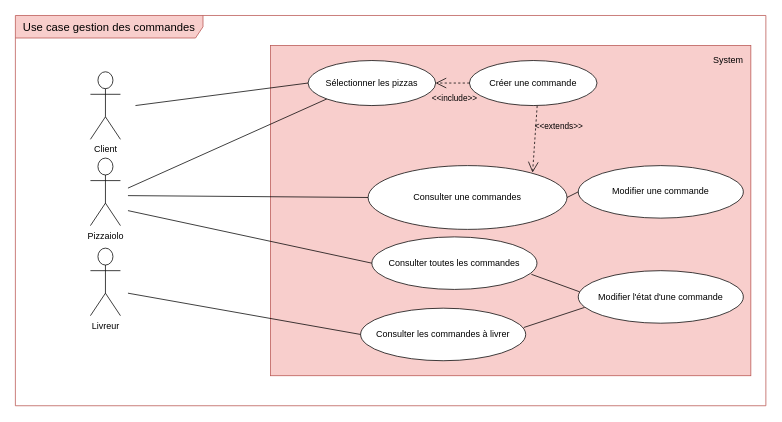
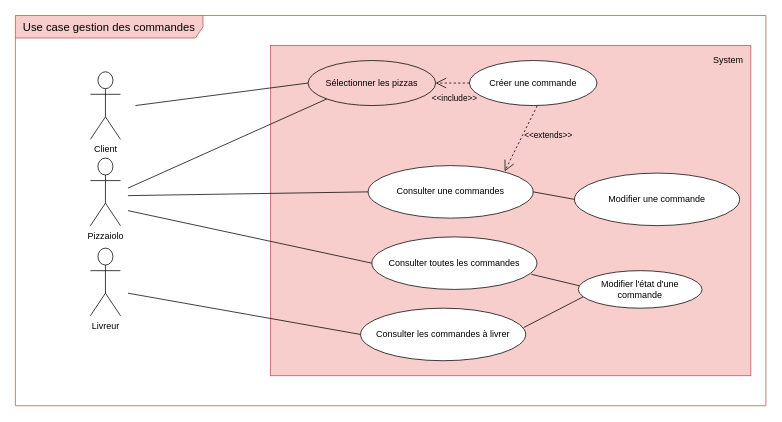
node "Sélectionner les pizzas": fillcolor #ffffff -> #f8cecc
node "Modifier une commande": moved (660, 192) -> (657, 199)
node "Consulter une commandes": size 199x64 -> 165x53
node "Modifier l'état d'une commande": size 165x53 -> 124x38
